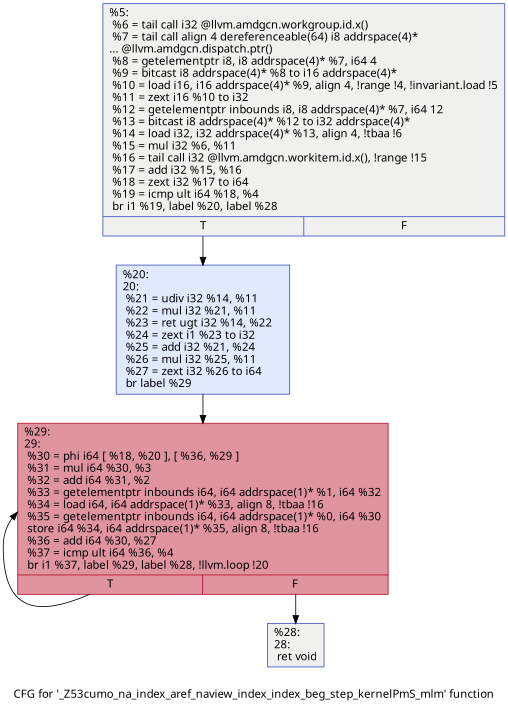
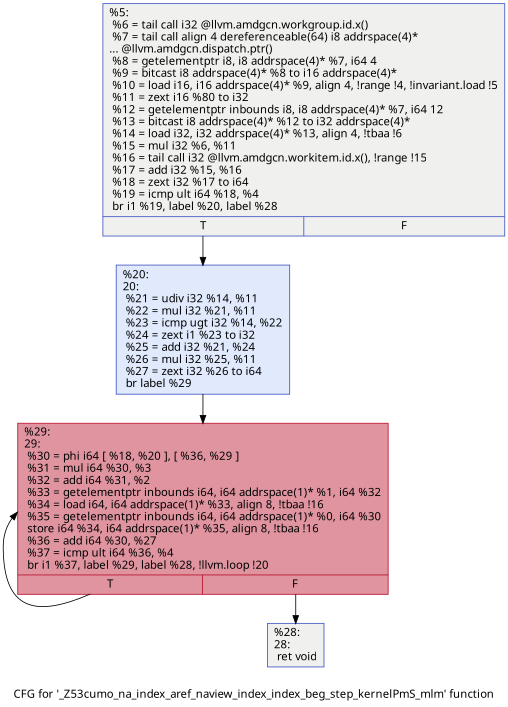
node "%5:": text "%11 = zext i16 %10 to i32" -> "%11 = zext i16 %80 to i32"
node "%20:": text "%23 = ret ugt i32 %14, %22" -> "%23 = icmp ugt i32 %14, %22"
